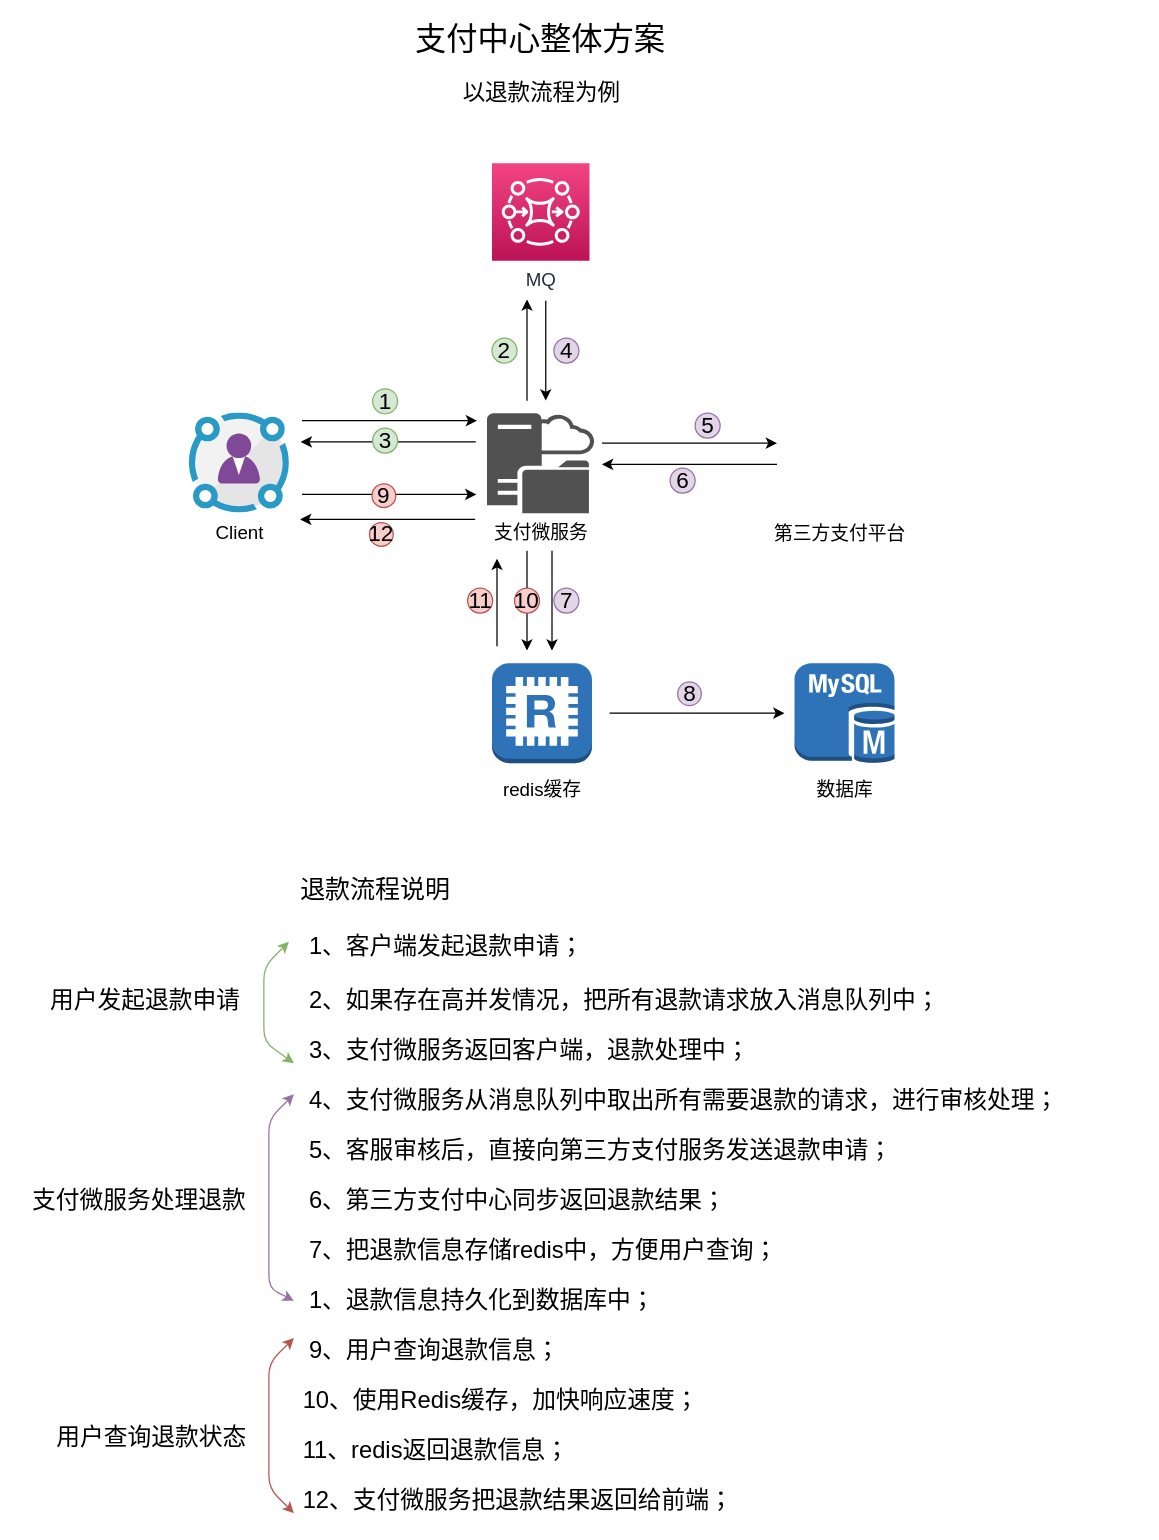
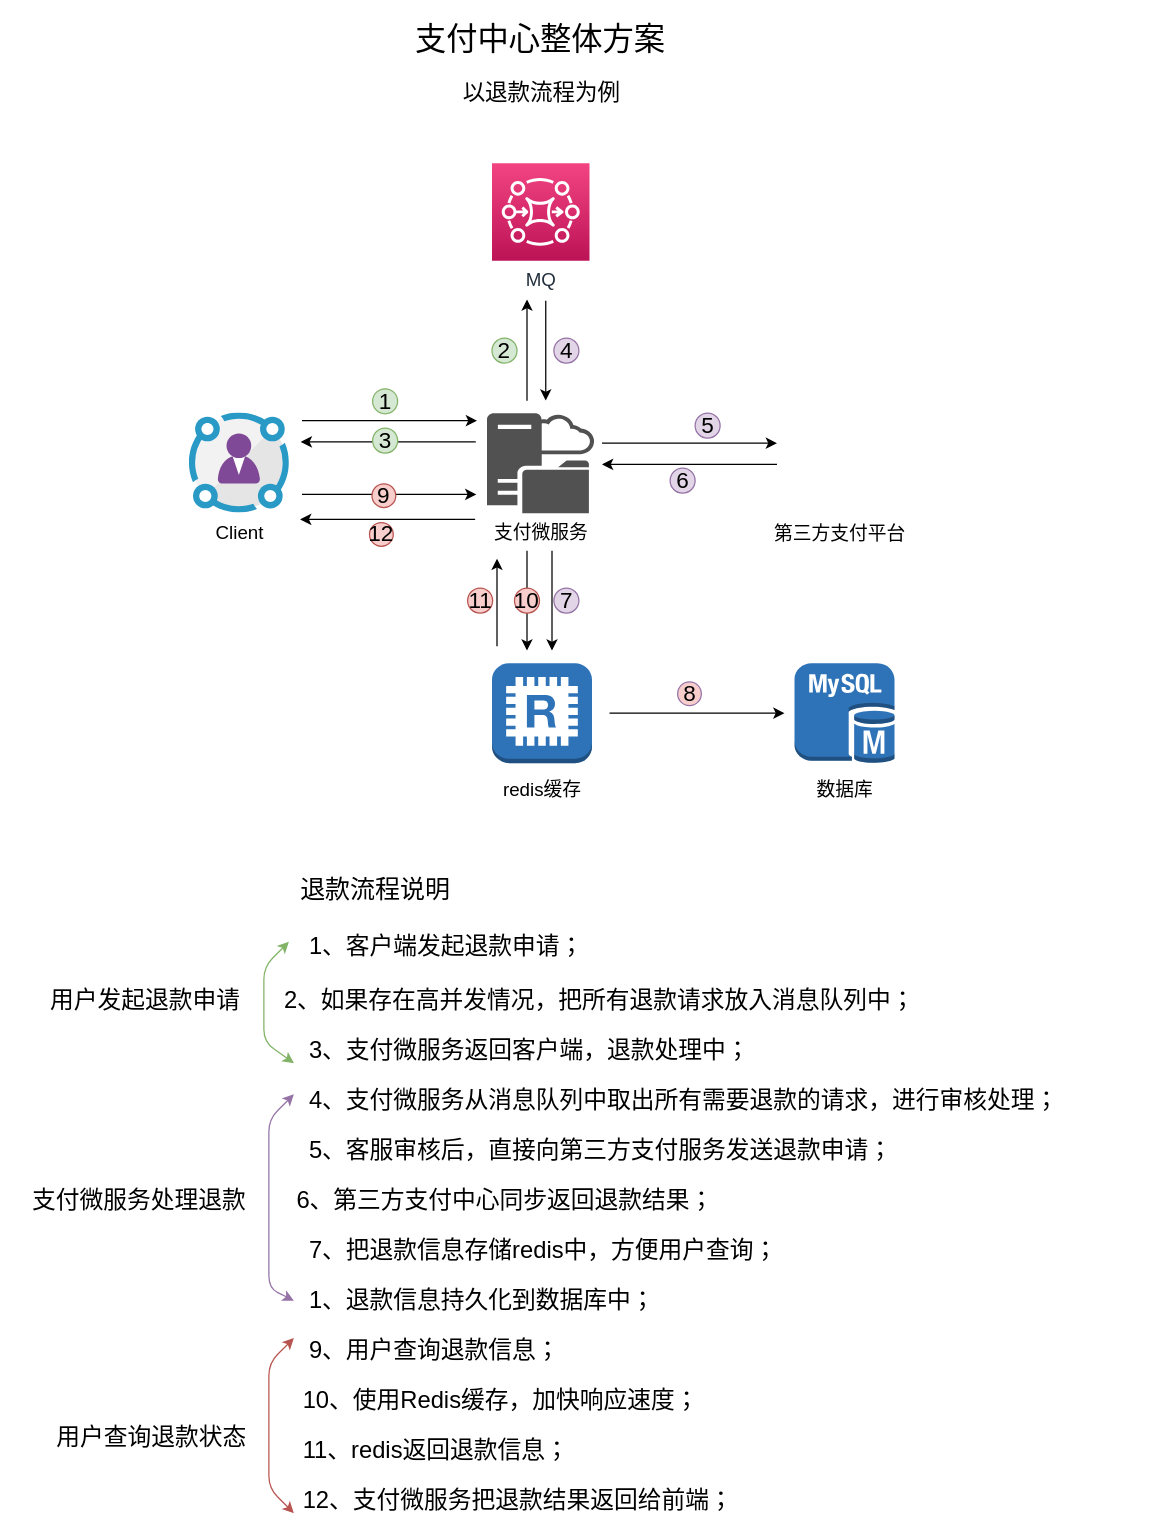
node "8": fillcolor #e1d5e7 -> #f8cecc
node "2、如果存在高并发情况，把所有退款请求放入消息队列中；": moved (650, 1001) -> (625, 1001)
node "6、第三方支付中心同步返回退款结果；": moved (719, 1201) -> (706, 1201)
